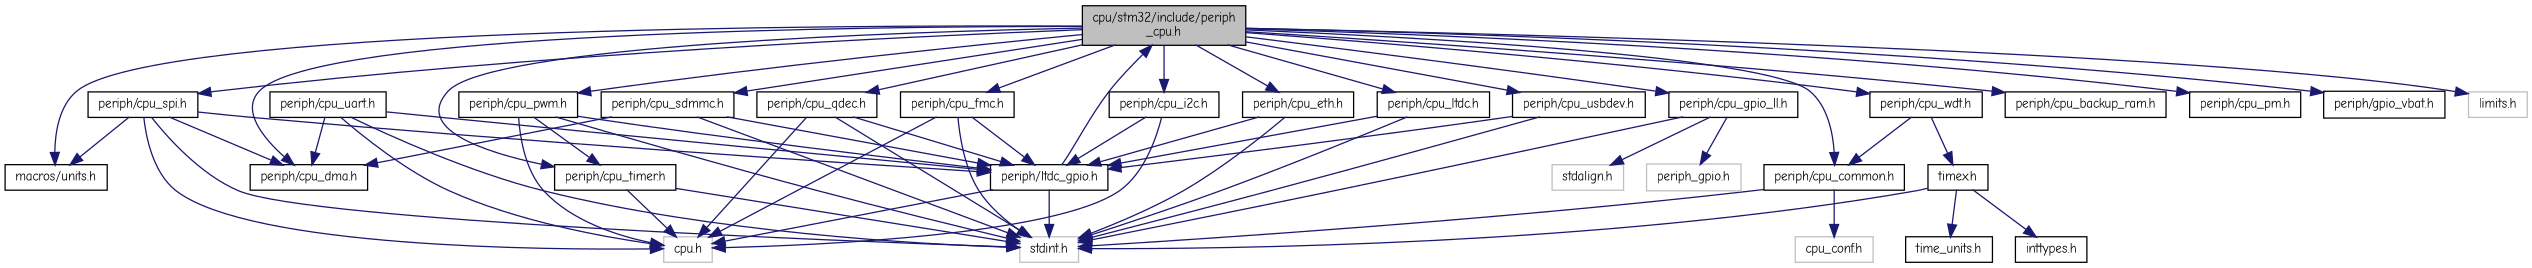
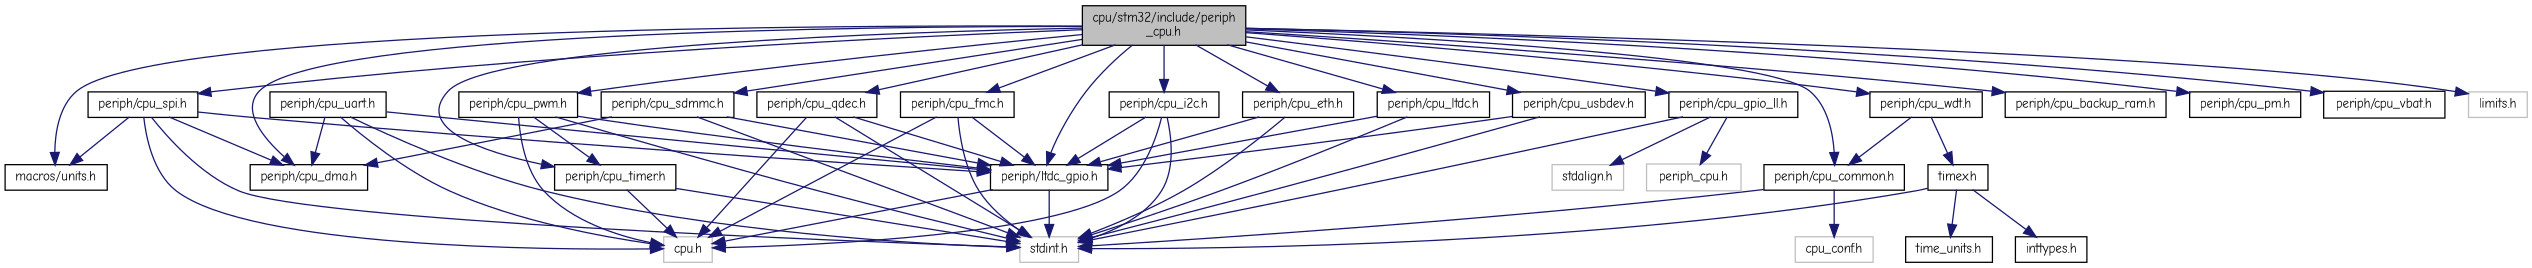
node "periph/gpio_vbat.h": label "periph/gpio_vbat.h" -> "periph/cpu_vbat.h"
edge "periph/ltdc_gpio.h" -> "cpu/stm32/include/periph _cpu.h": reversed
node "periph_gpio.h": label "periph_gpio.h" -> "periph_cpu.h"
edge "periph/cpu_i2c.h" -> "stdint.h": added
